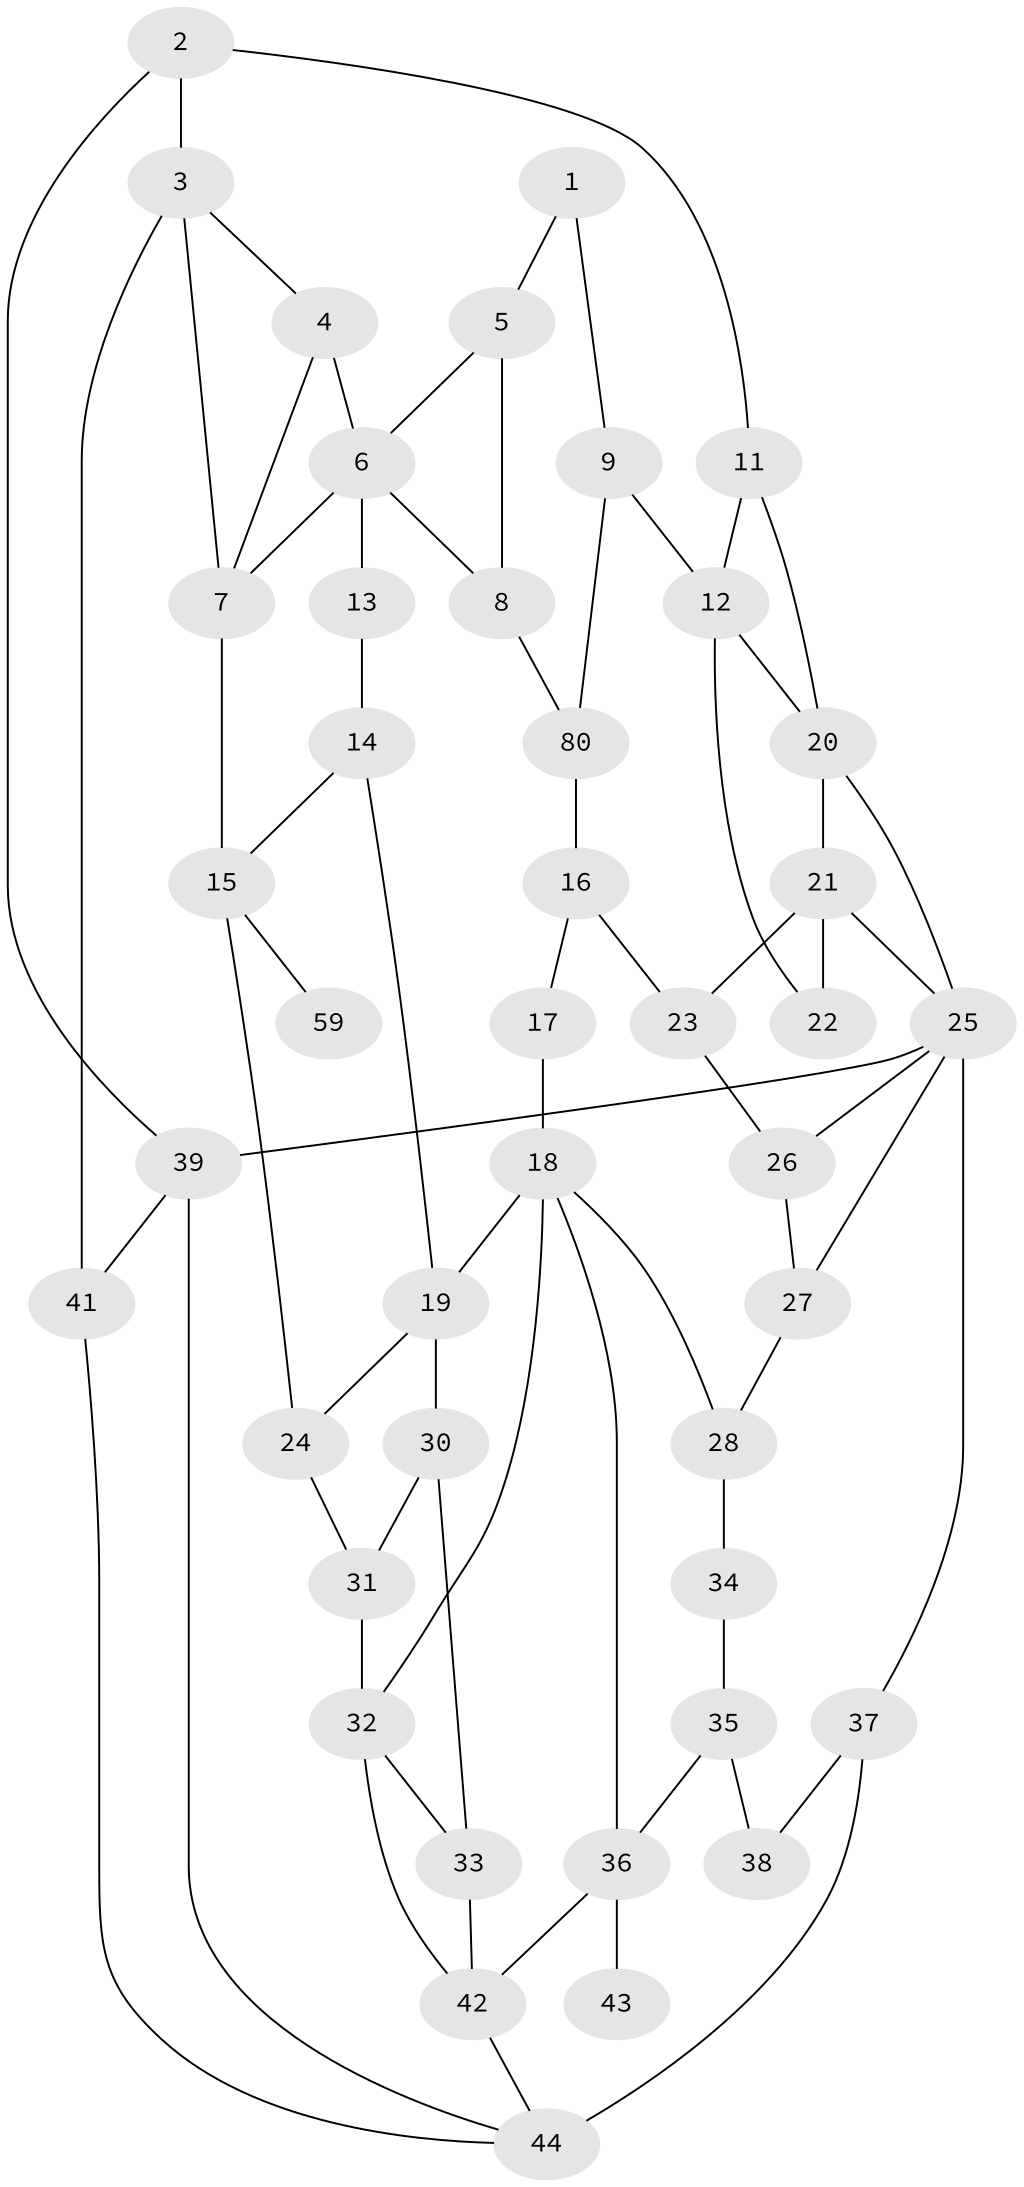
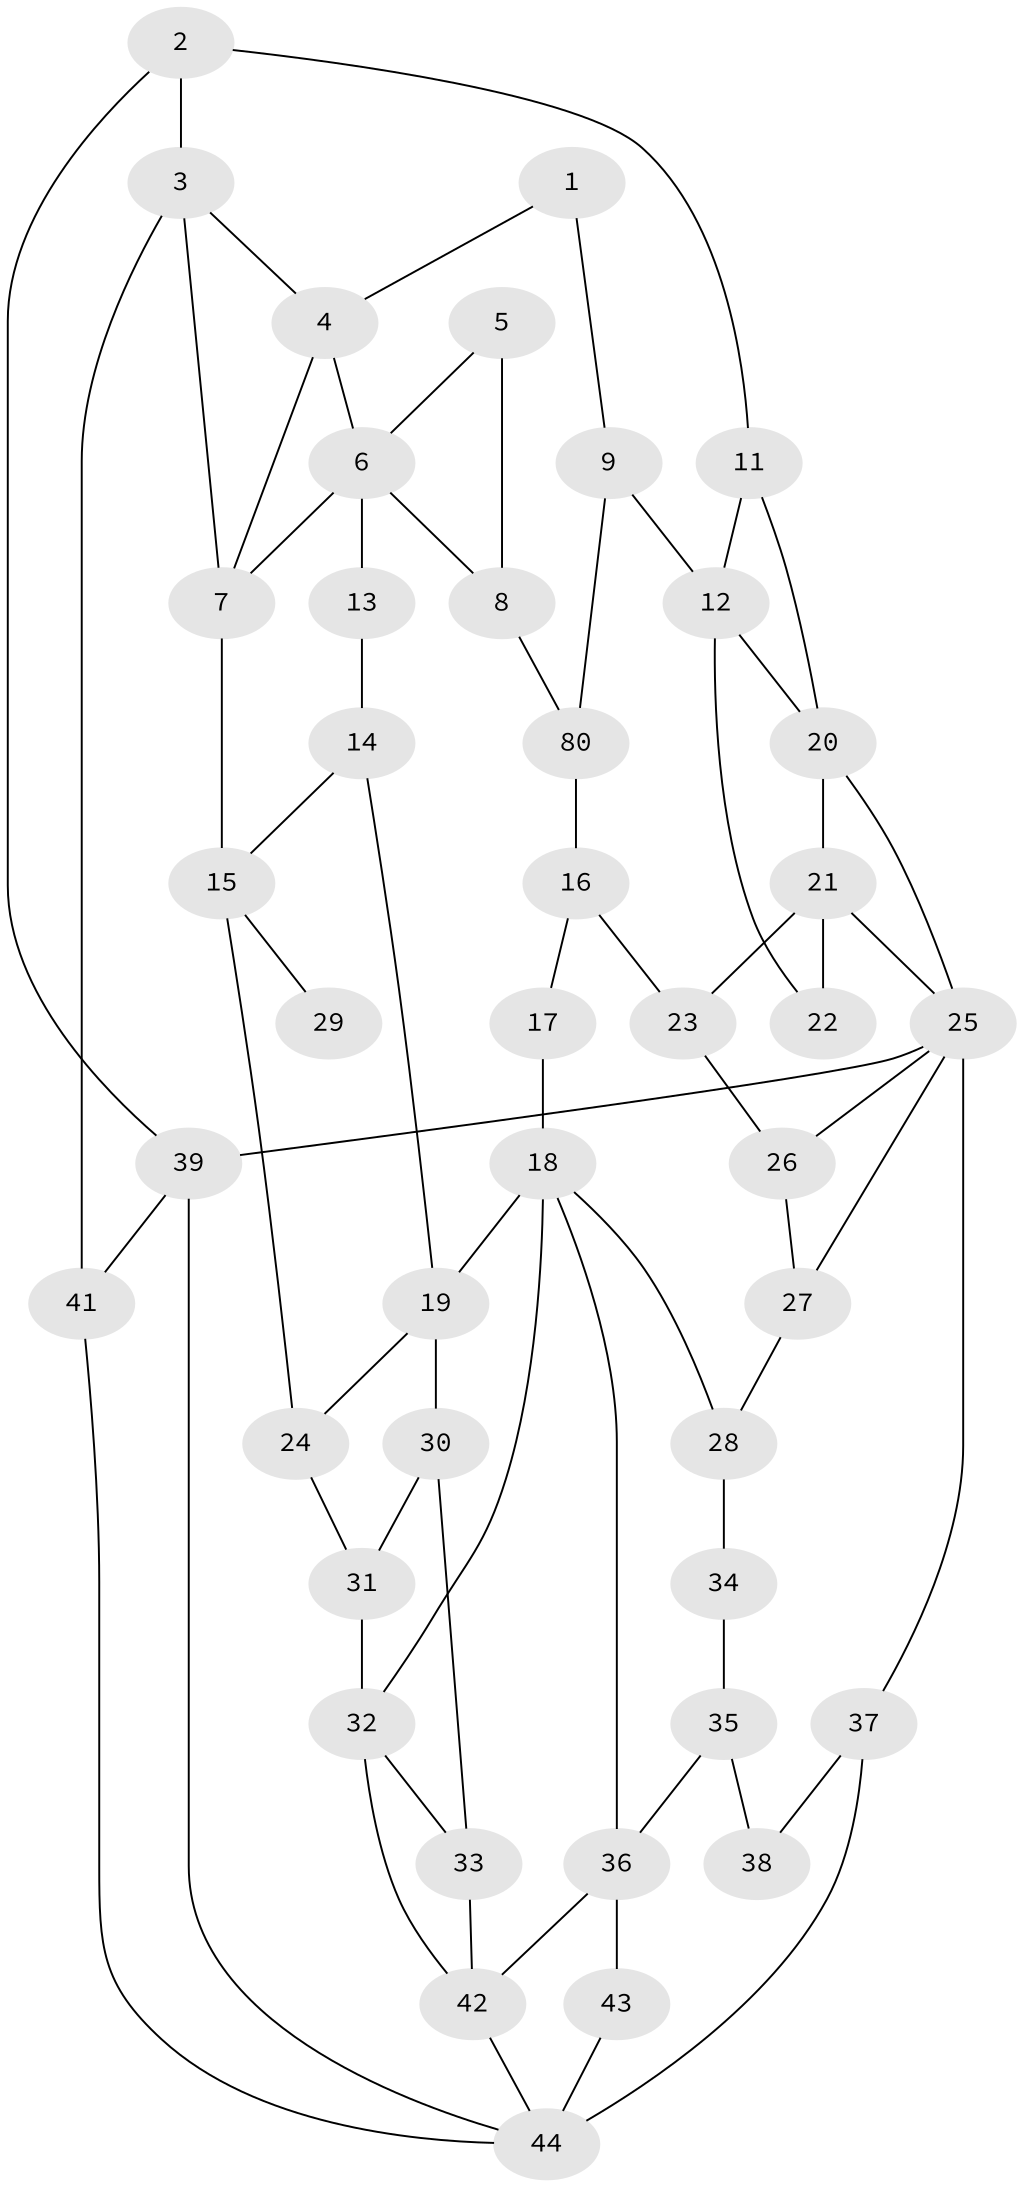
edge "1" -- "5": now "1" -- "4"
node "59": label "59" -> "29"
edge "43" -- "44": added
